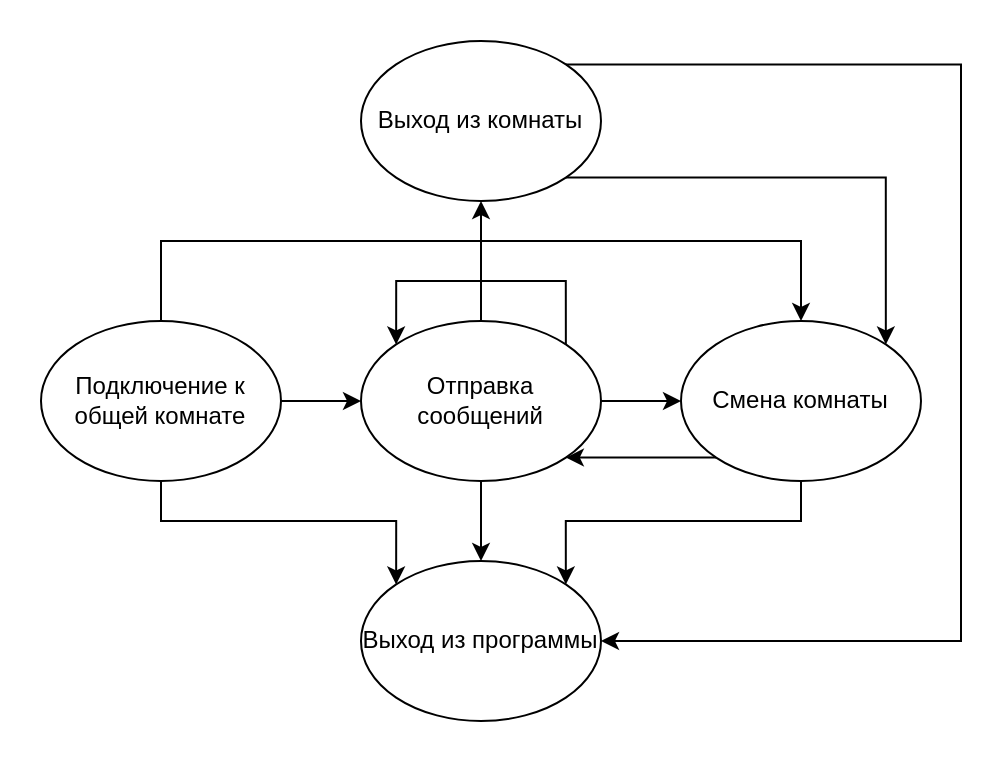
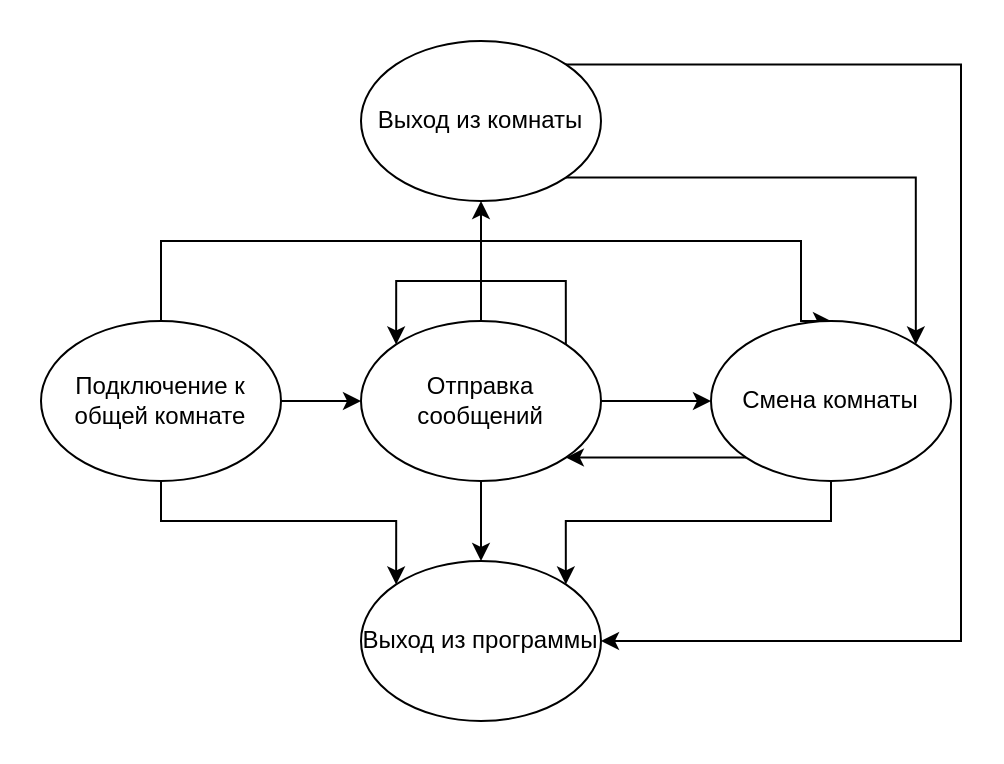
node "Смена комнаты": moved (801, 401) -> (831, 401)
